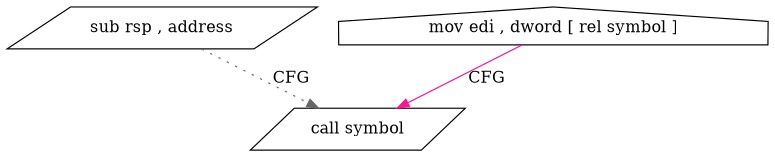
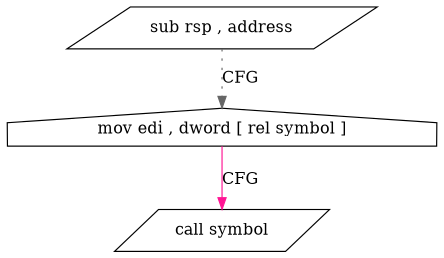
edge "sub rsp , address" -> "call symbol": now "sub rsp , address" -> "mov edi , dword [ rel symbol ]"
